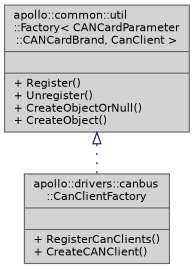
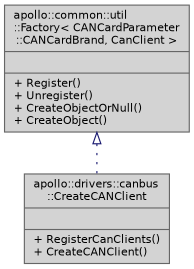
node "apollo::drivers::canbus": text "::CanClientFactory" -> "::CreateCANClient"
